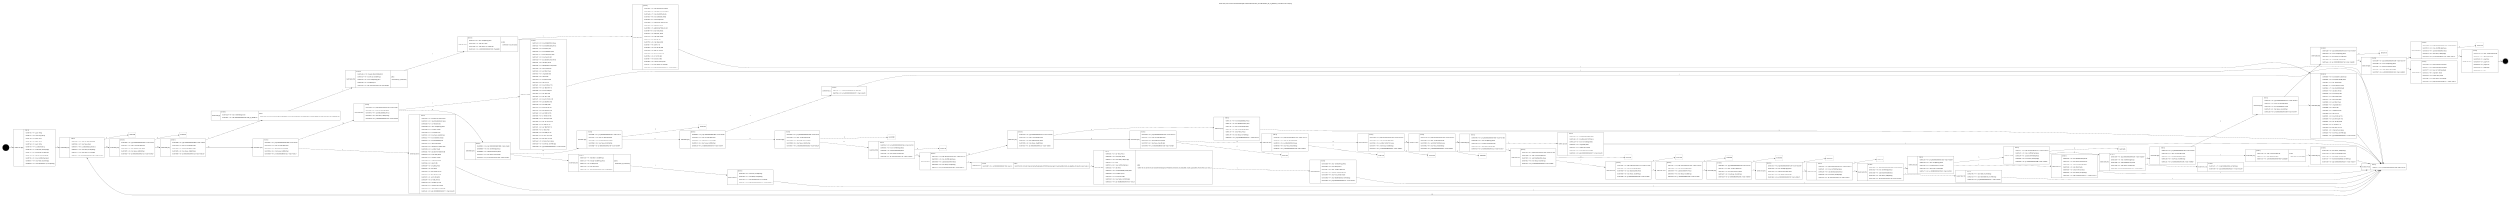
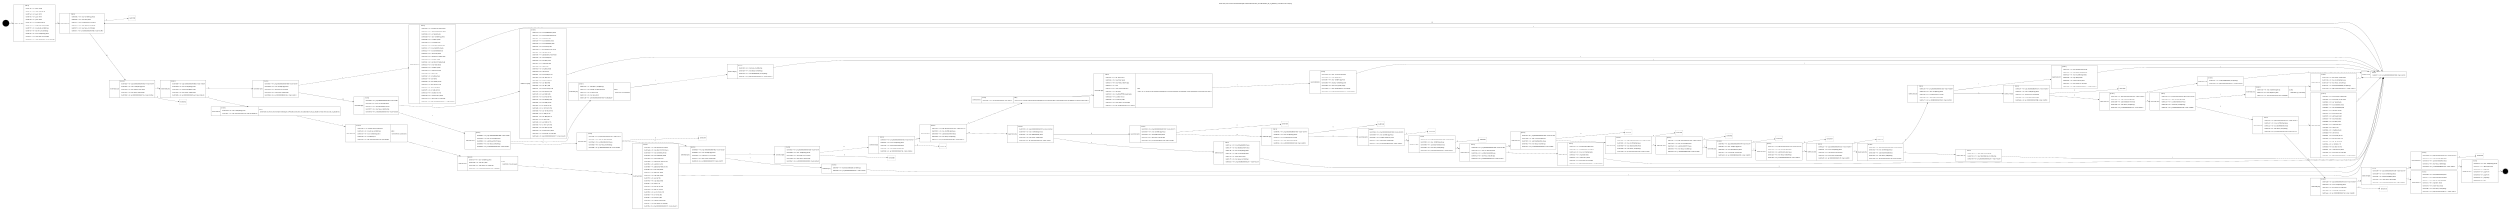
edge "0x401ee1 [94]" -> "0x401d59 [83]": now "0x401ee1 [94]" -> "0x402211 [5]"
